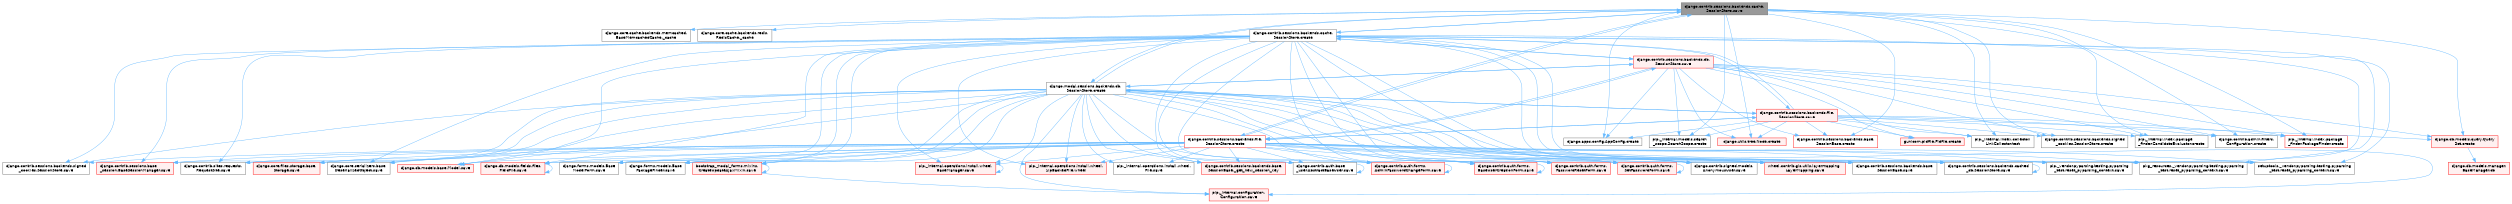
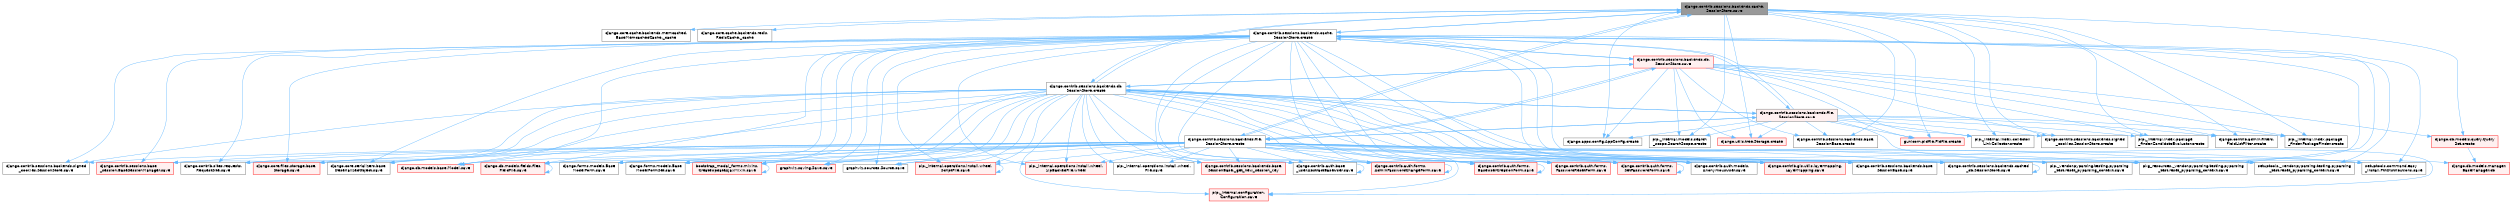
edge "django.contrib.sessions.backends.cache. SessionStore.save" -> "gunicorn.pidfile.Pidfile.create": added
edge "django.contrib.sessions.backends.cache. SessionStore.create" -> "django.core.files.storage.base. Storage.save": added
node "django.modal.sessions.backends.db. SessionStore.create": label "django.modal.sessions.backends.db. SessionStore.create" -> "django.contrib.sessions.backends.db. SessionStore.create"
node "django.contrib.sessions.backends.file. SessionStore.save": color red -> grey40
edge "django.contrib.sessions.backends.file. SessionStore.save" -> "django.db.models.query.Query Set.create": now "django.contrib.sessions.backends.file. SessionStore.save" -> "django.db.models.manager. BaseManager.db"
node "django.contrib.sessions.backends.file. SessionStore.create": color red -> grey40
node "django.utils.tree.Node.create": label "django.utils.tree.Node.create" -> "django.utils.tree.Storage.create"
node "django.contrib.sessions.backends.base. SessionBase.create": color red -> grey40
node "pip._internal.index.collector. LinkCollector.test": label "pip._internal.index.collector. LinkCollector.test" -> "pip._internal.index.collector. LinkCollector.create"
node "django.contrib.admin.filters. Configuration.create": label "django.contrib.admin.filters. Configuration.create" -> "django.contrib.admin.filters. FieldListFilter.create"
node "pip._internal.index.package _finder.PackageFinder.create": color red -> grey40
node "django.forms.models.Base PackageFinder.save": label "django.forms.models.Base PackageFinder.save" -> "django.forms.models.Base ModelFormSet.save"
node "graphviz.saving.Save.save": added
node "graphviz.sources.Source.save": added
node "pip._internal.operations.install.wheel. BaseManager.save": label "pip._internal.operations.install.wheel. BaseManager.save" -> "pip._internal.operations.install.wheel. ScriptFile.save"
node "django.contrib.signed.models. AnonymousUser.save": label "django.contrib.signed.models. AnonymousUser.save" -> "django.contrib.auth.models. AnonymousUser.save"
node "wheel.contrib.gis.utils.layermapping. LayerMapping.save": label "wheel.contrib.gis.utils.layermapping. LayerMapping.save" -> "django.contrib.gis.utils.layermapping. LayerMapping.save"
node "setuptools.command.easy _install.PthDistributions.save": added
edge "bootstrap_modal_forms.mixins. CreateUpdateAjaxMixin.save" -> "pip._internal.configuration. Configuration.save": now "django.contrib.sessions.backends.file. SessionStore.create" -> "pip._internal.configuration. Configuration.save"
